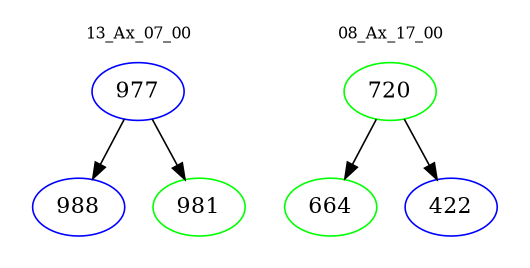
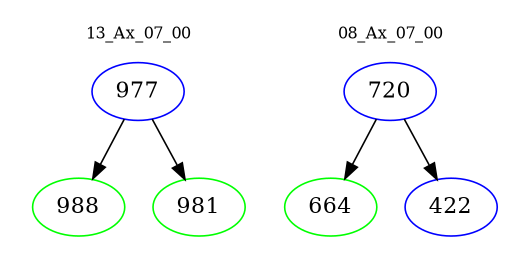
cluster "08_Ax_17_00": label "08_Ax_17_00" -> "08_Ax_07_00"
node "720": color green -> blue
node "988": color blue -> green
